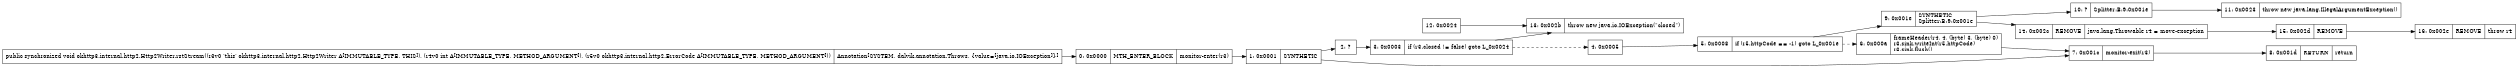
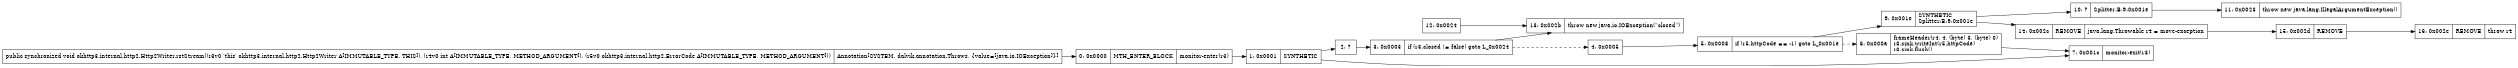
node "8: 0x001d": removed
